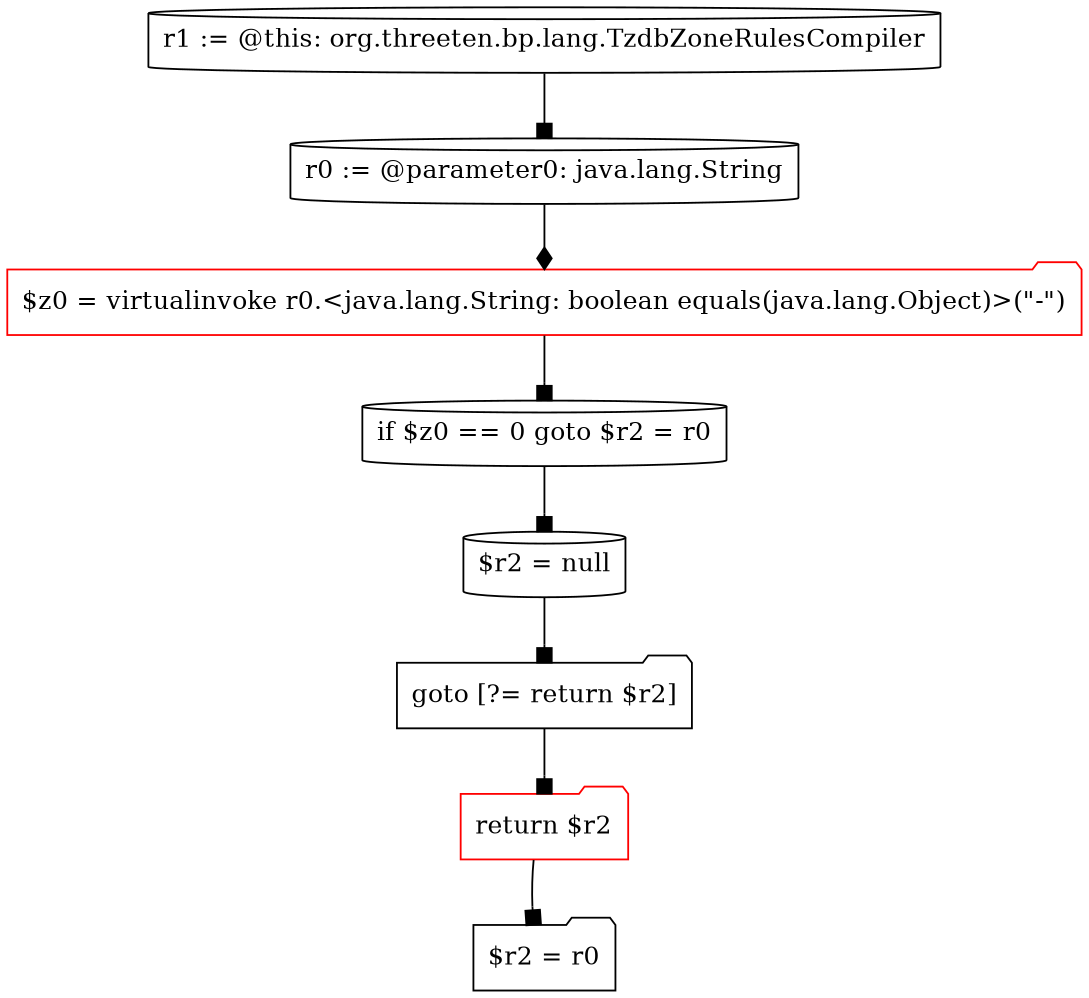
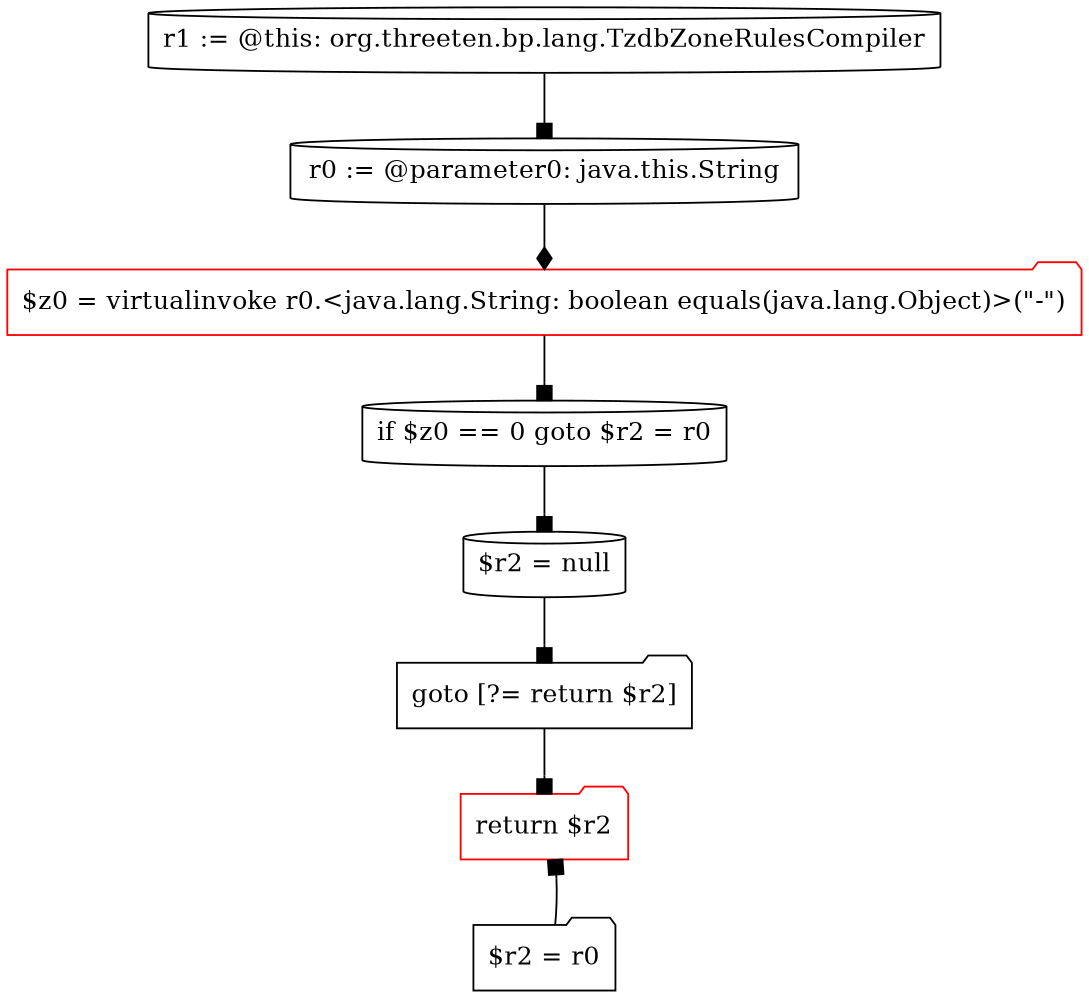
node "r0 := @parameter0: java.lang.String": label "r0 := @parameter0: java.lang.String" -> "r0 := @parameter0: java.this.String"
edge "return $r2" -> "$r2 = r0": reversed
